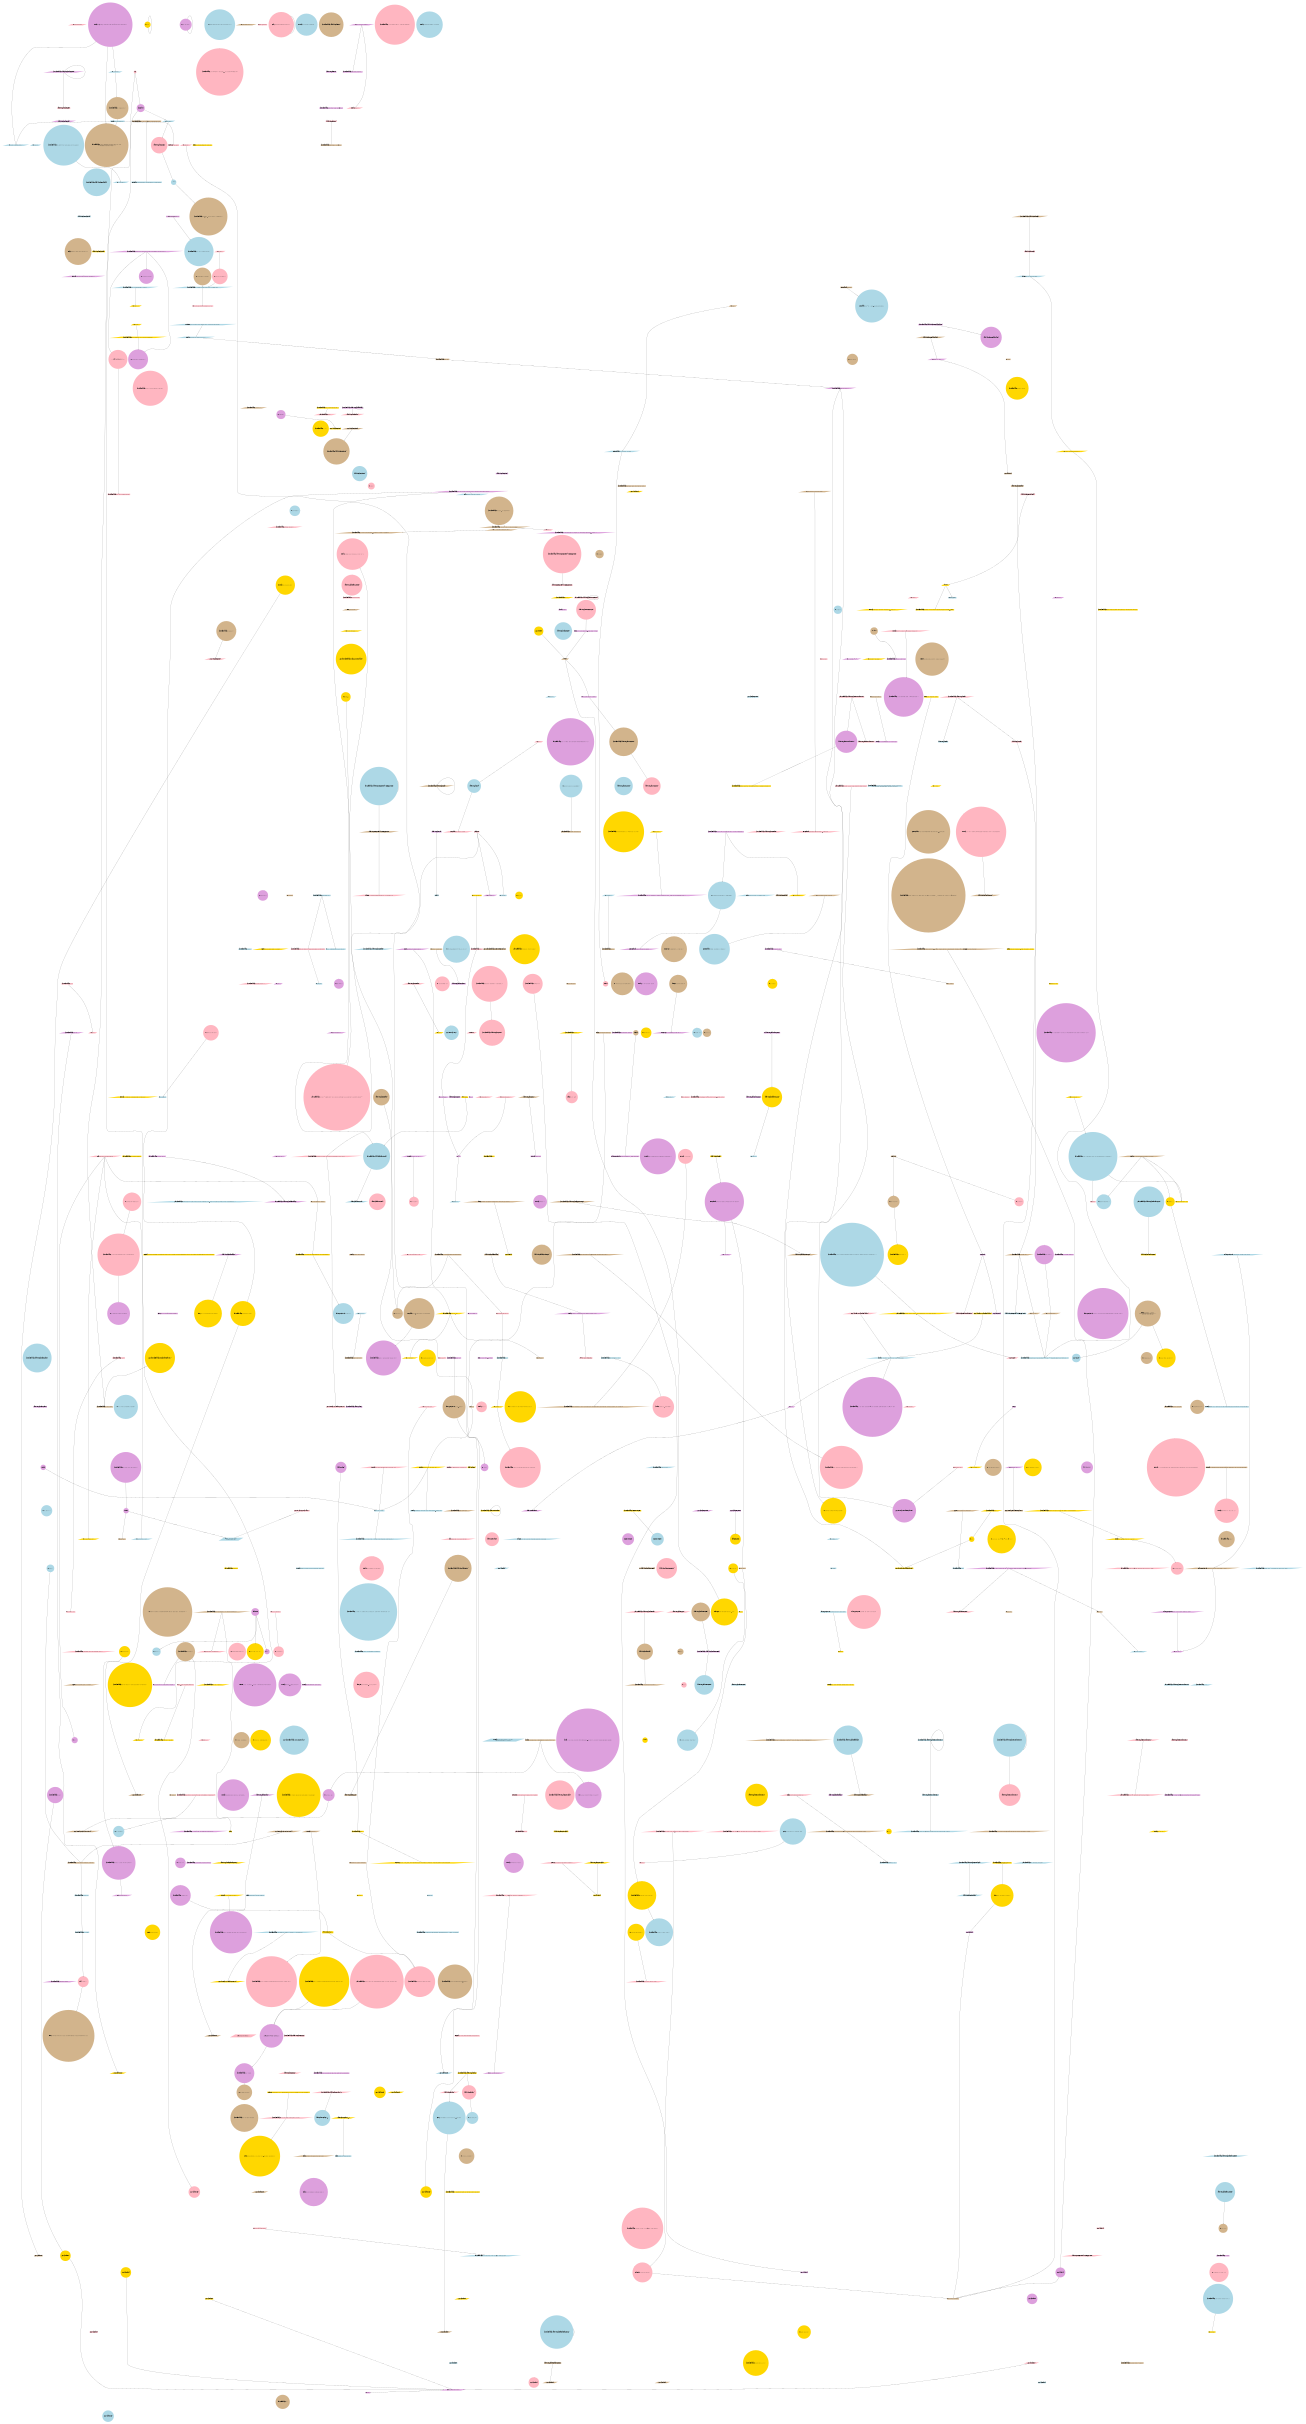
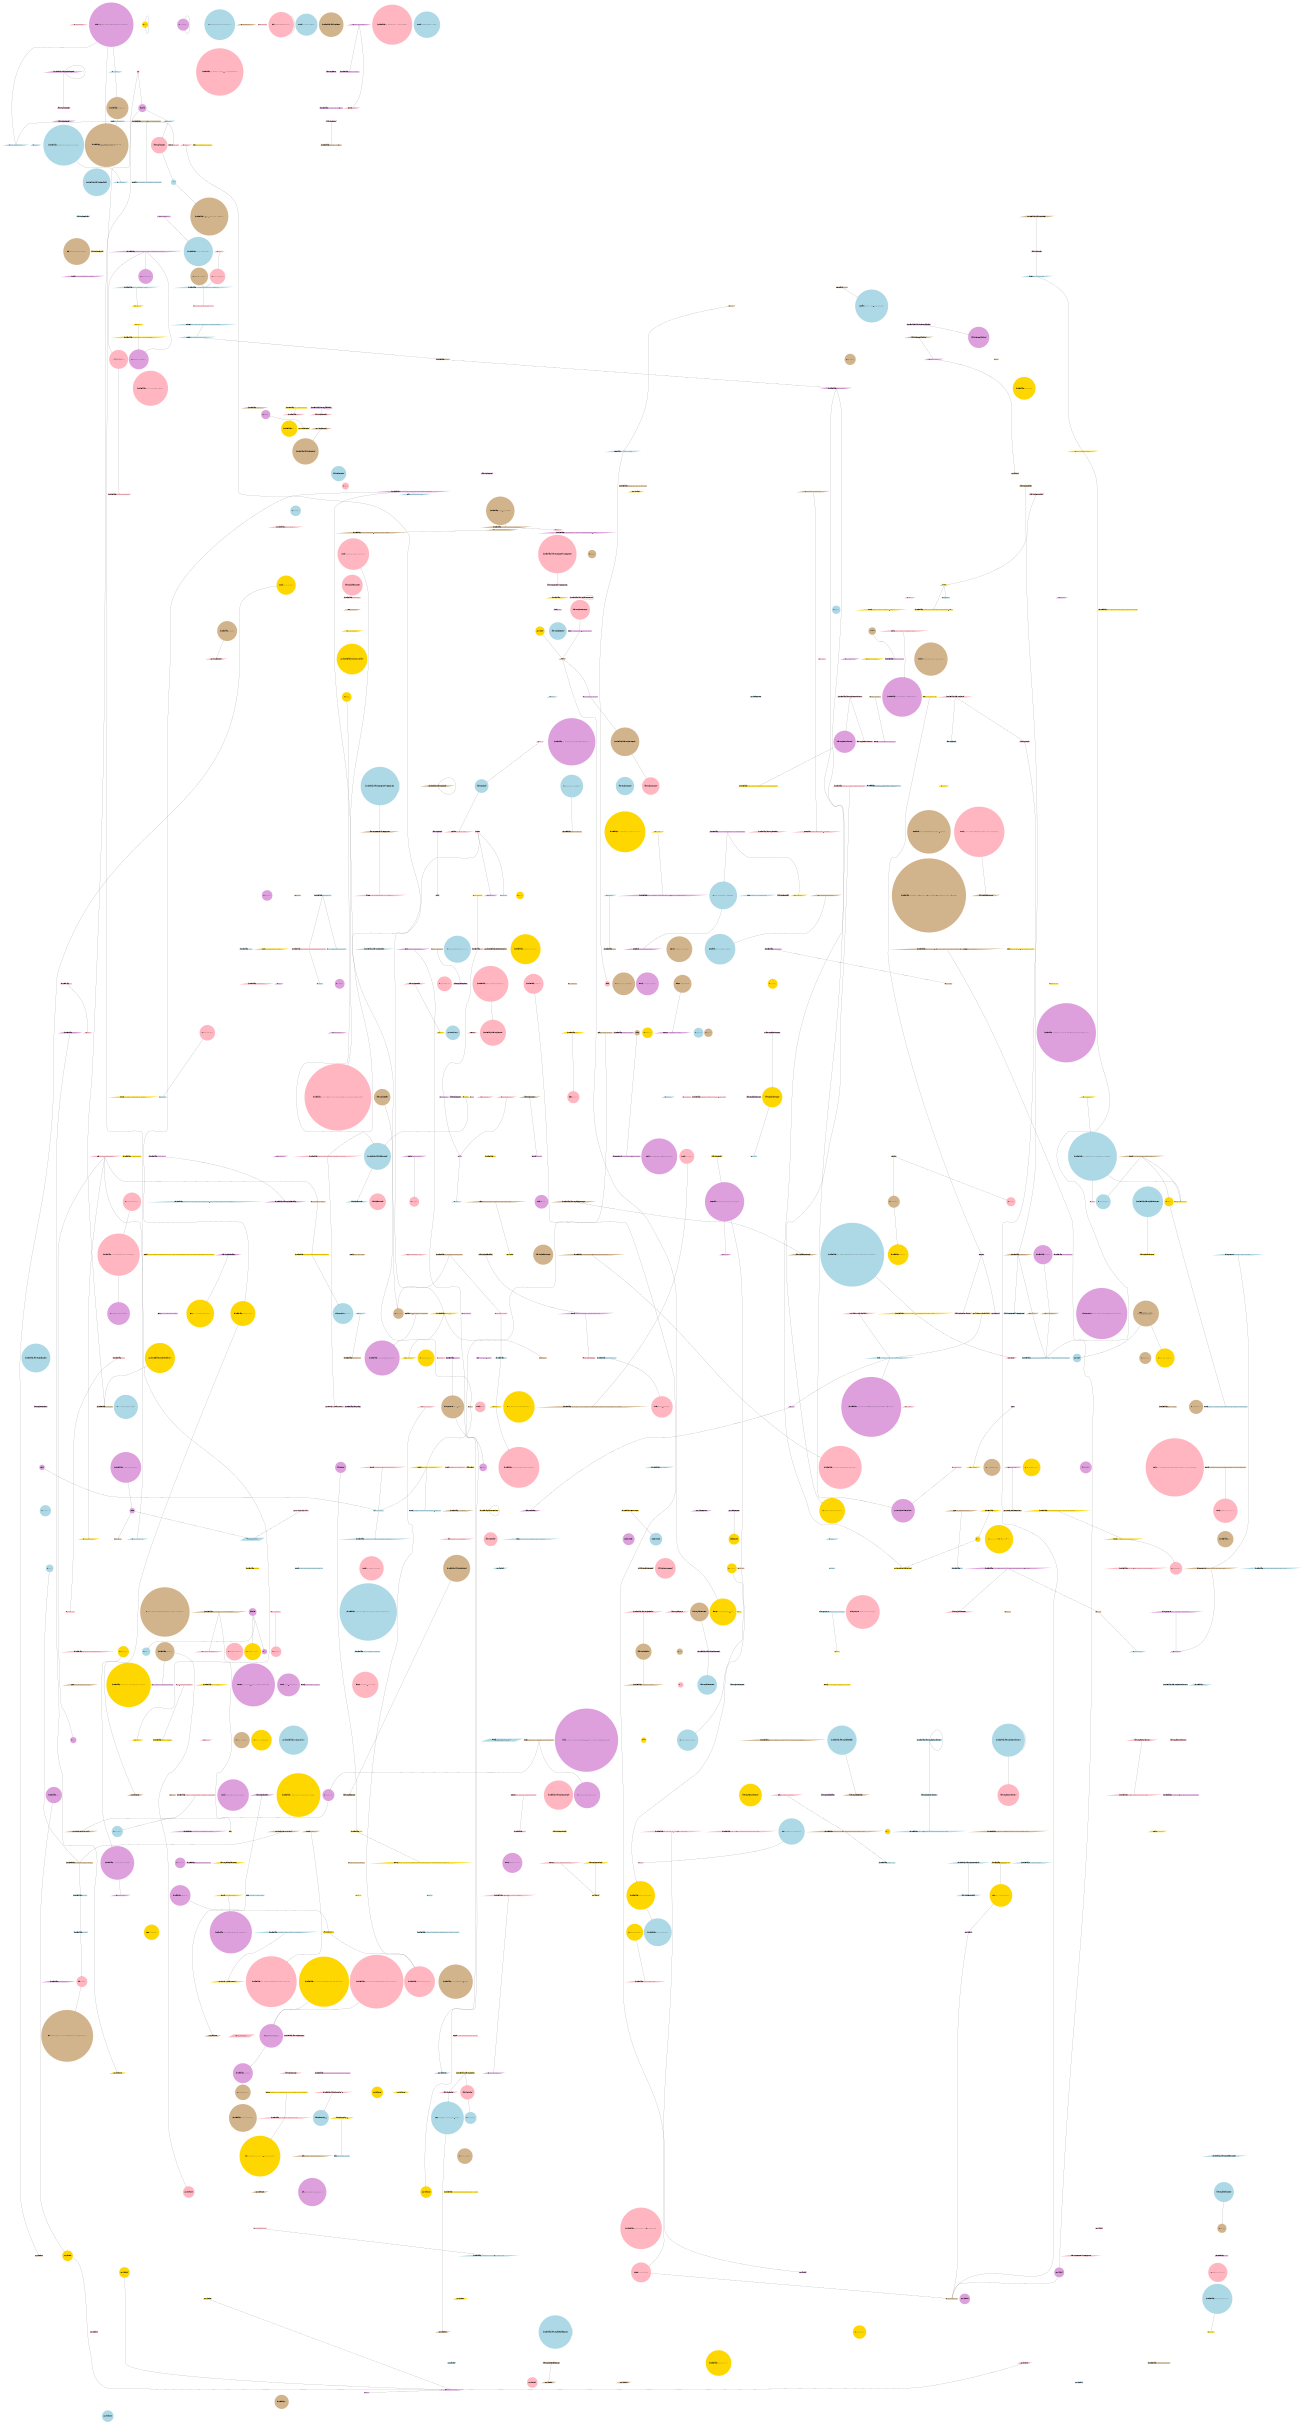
node "Conceptualization: 看见了吗——大家都认为这是你的配色。关于名字的问题我们是正确的。": shape circle -> box
